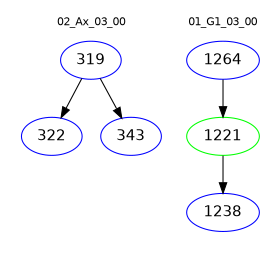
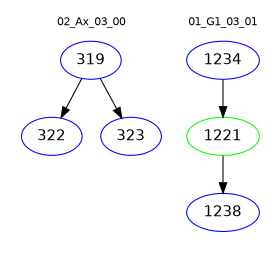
cluster "01_G1_03_00": label "01_G1_03_00" -> "01_G1_03_01"
node "1264": label "1264" -> "1234"
node "343": label "343" -> "323"
